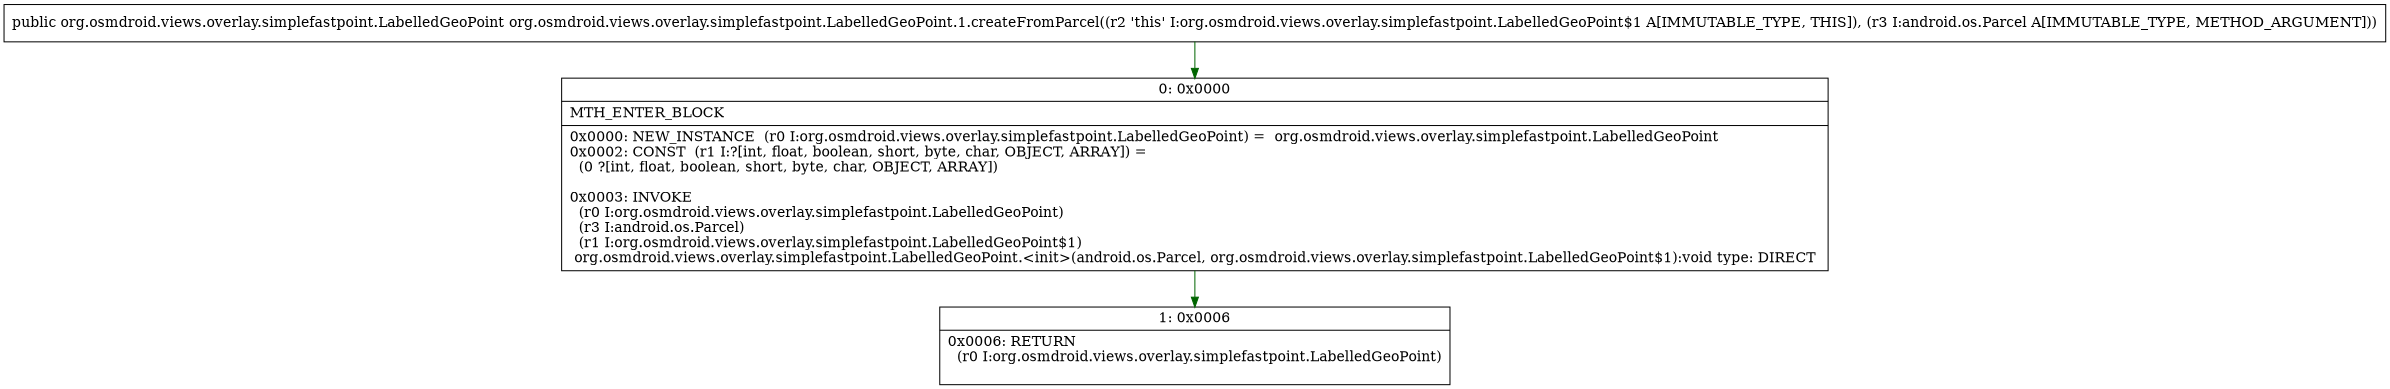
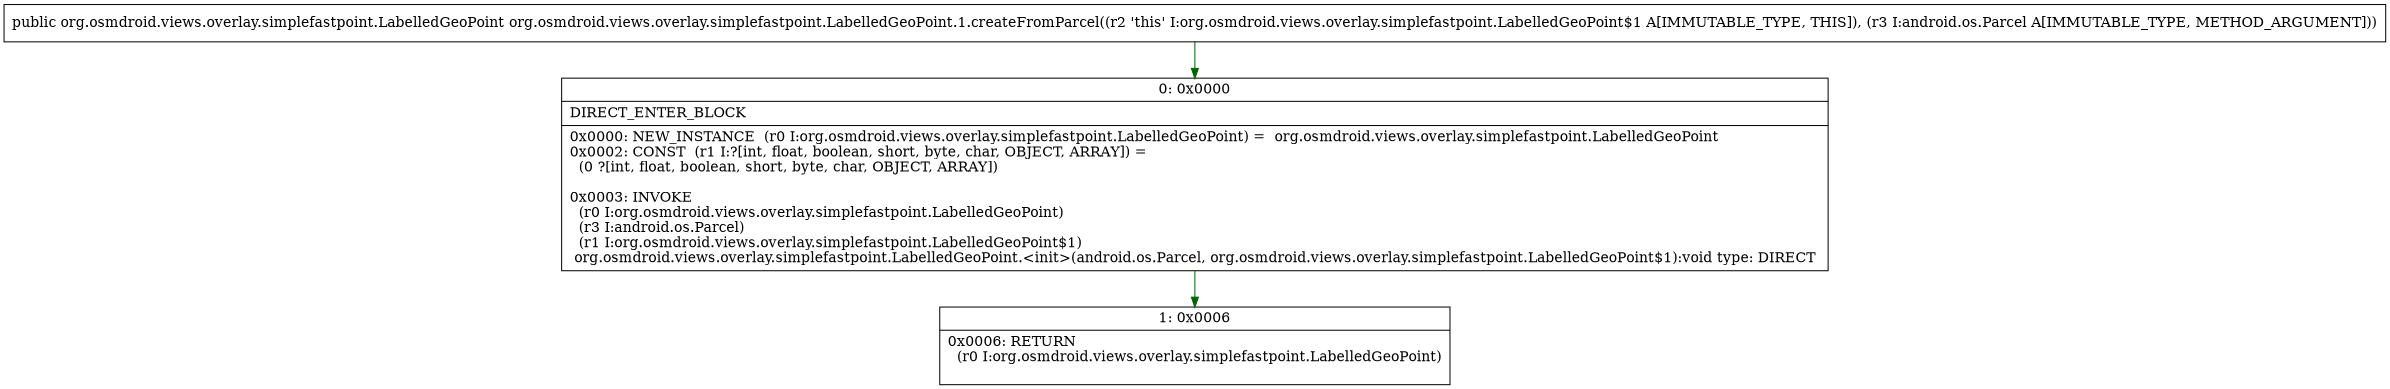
node "0: 0x0000": text "MTH_ENTER_BLOCK" -> "DIRECT_ENTER_BLOCK"
